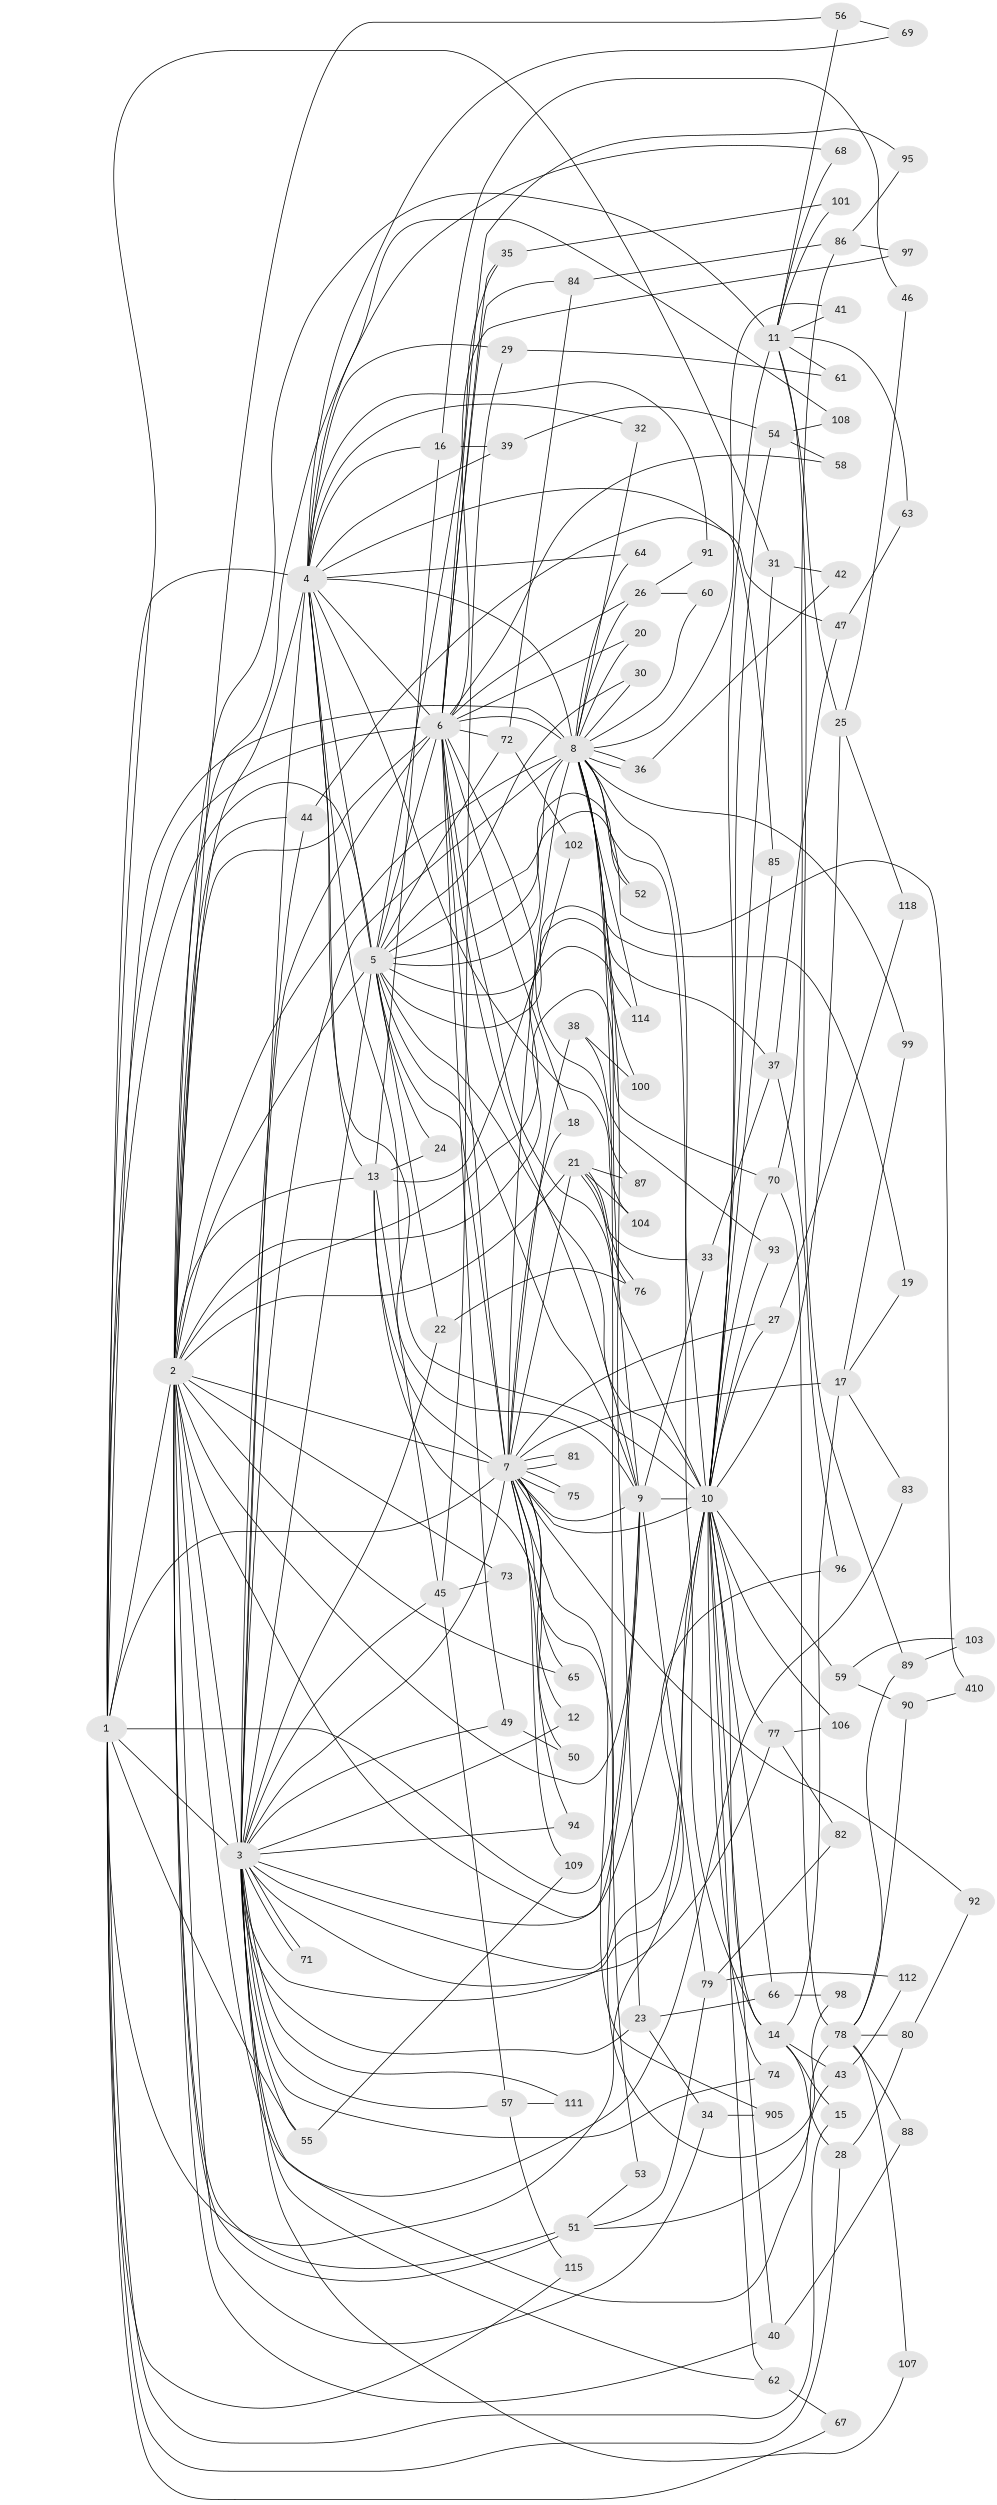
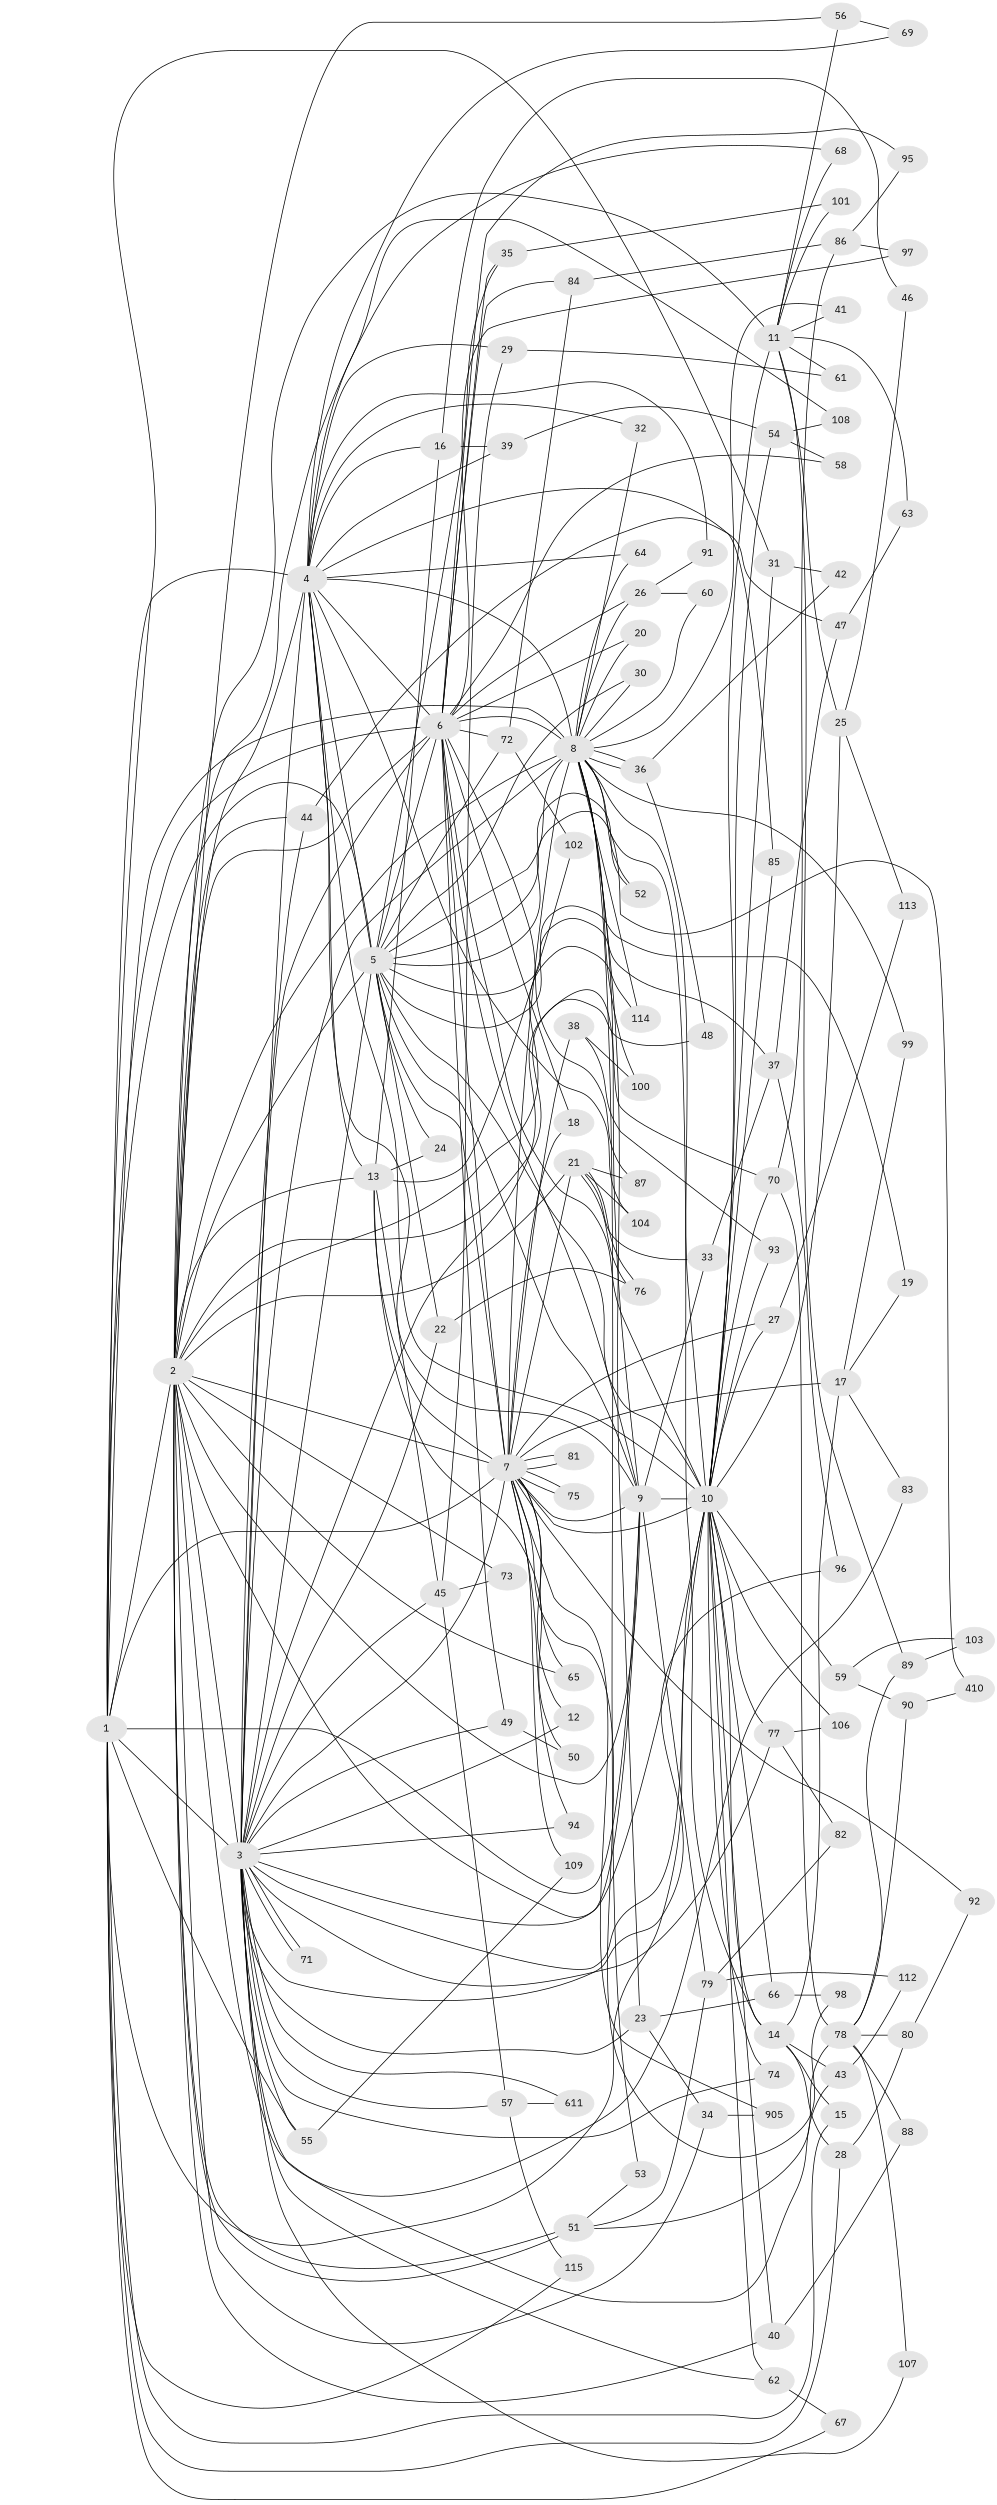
node "118": label "118" -> "113"
node "48": added
node "111": label "111" -> "611"
